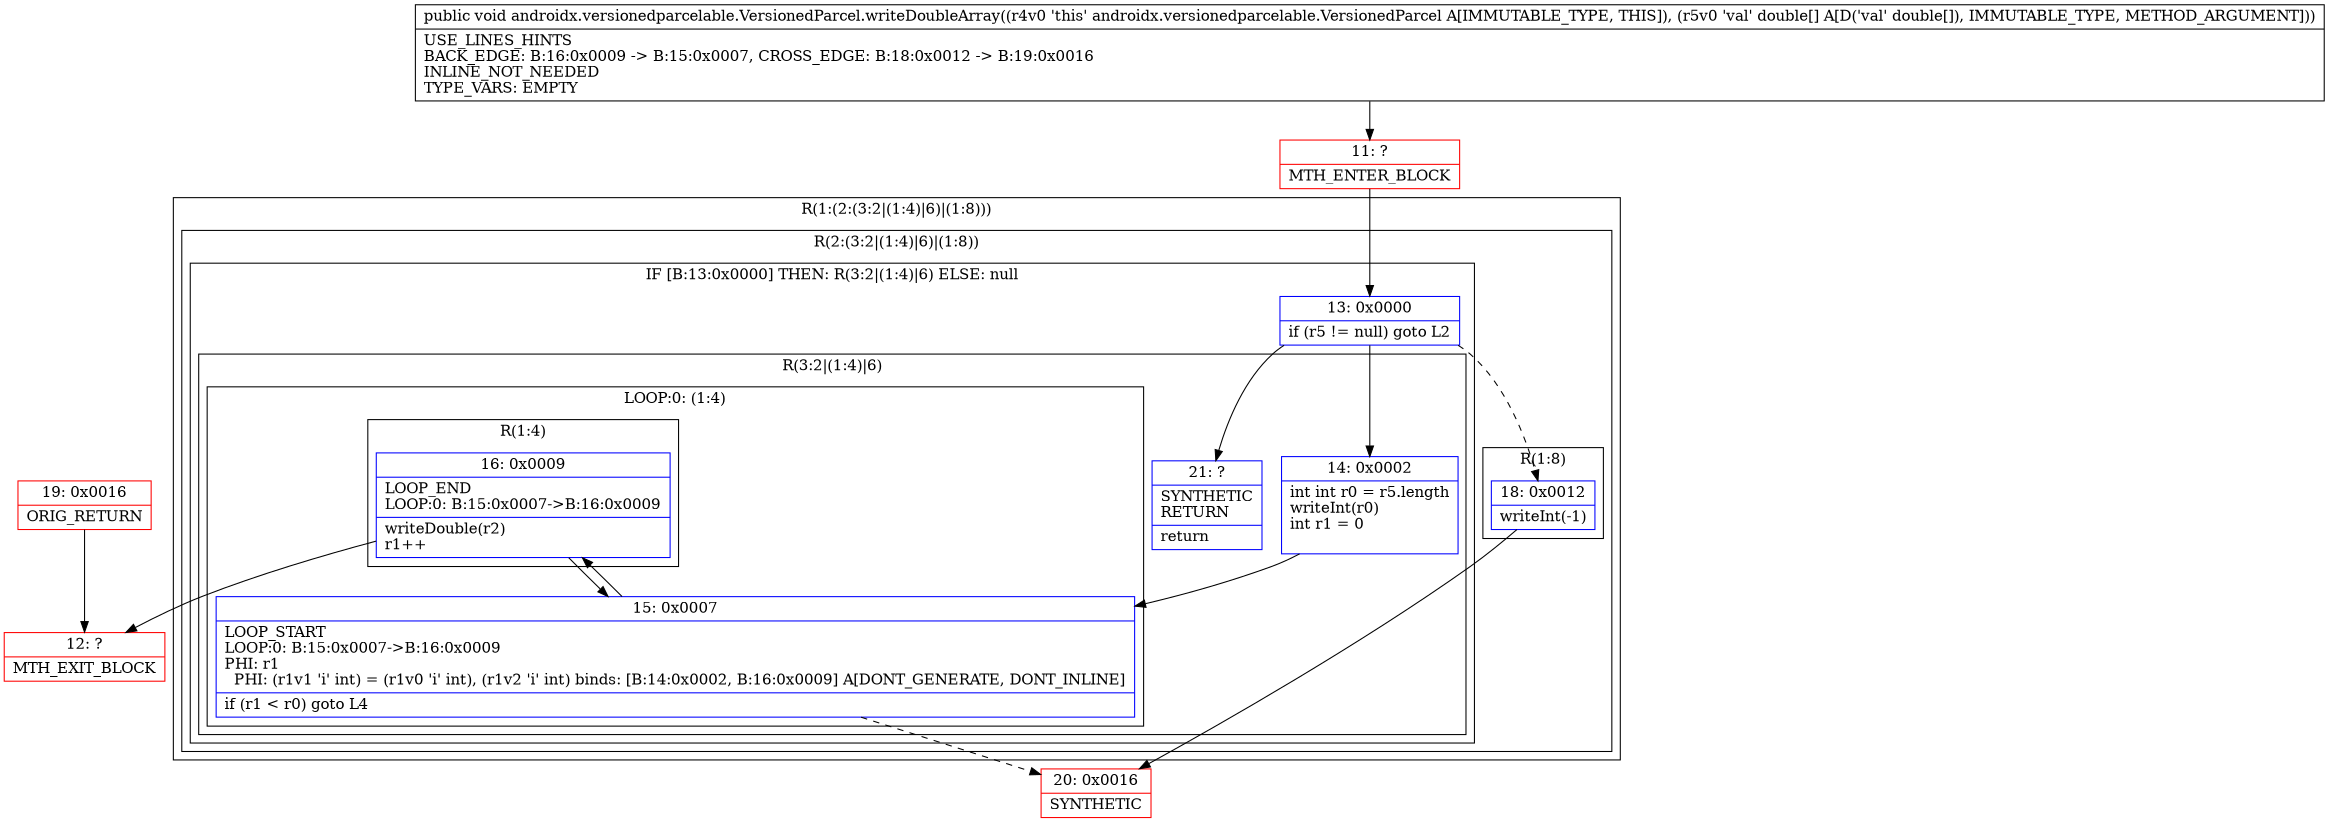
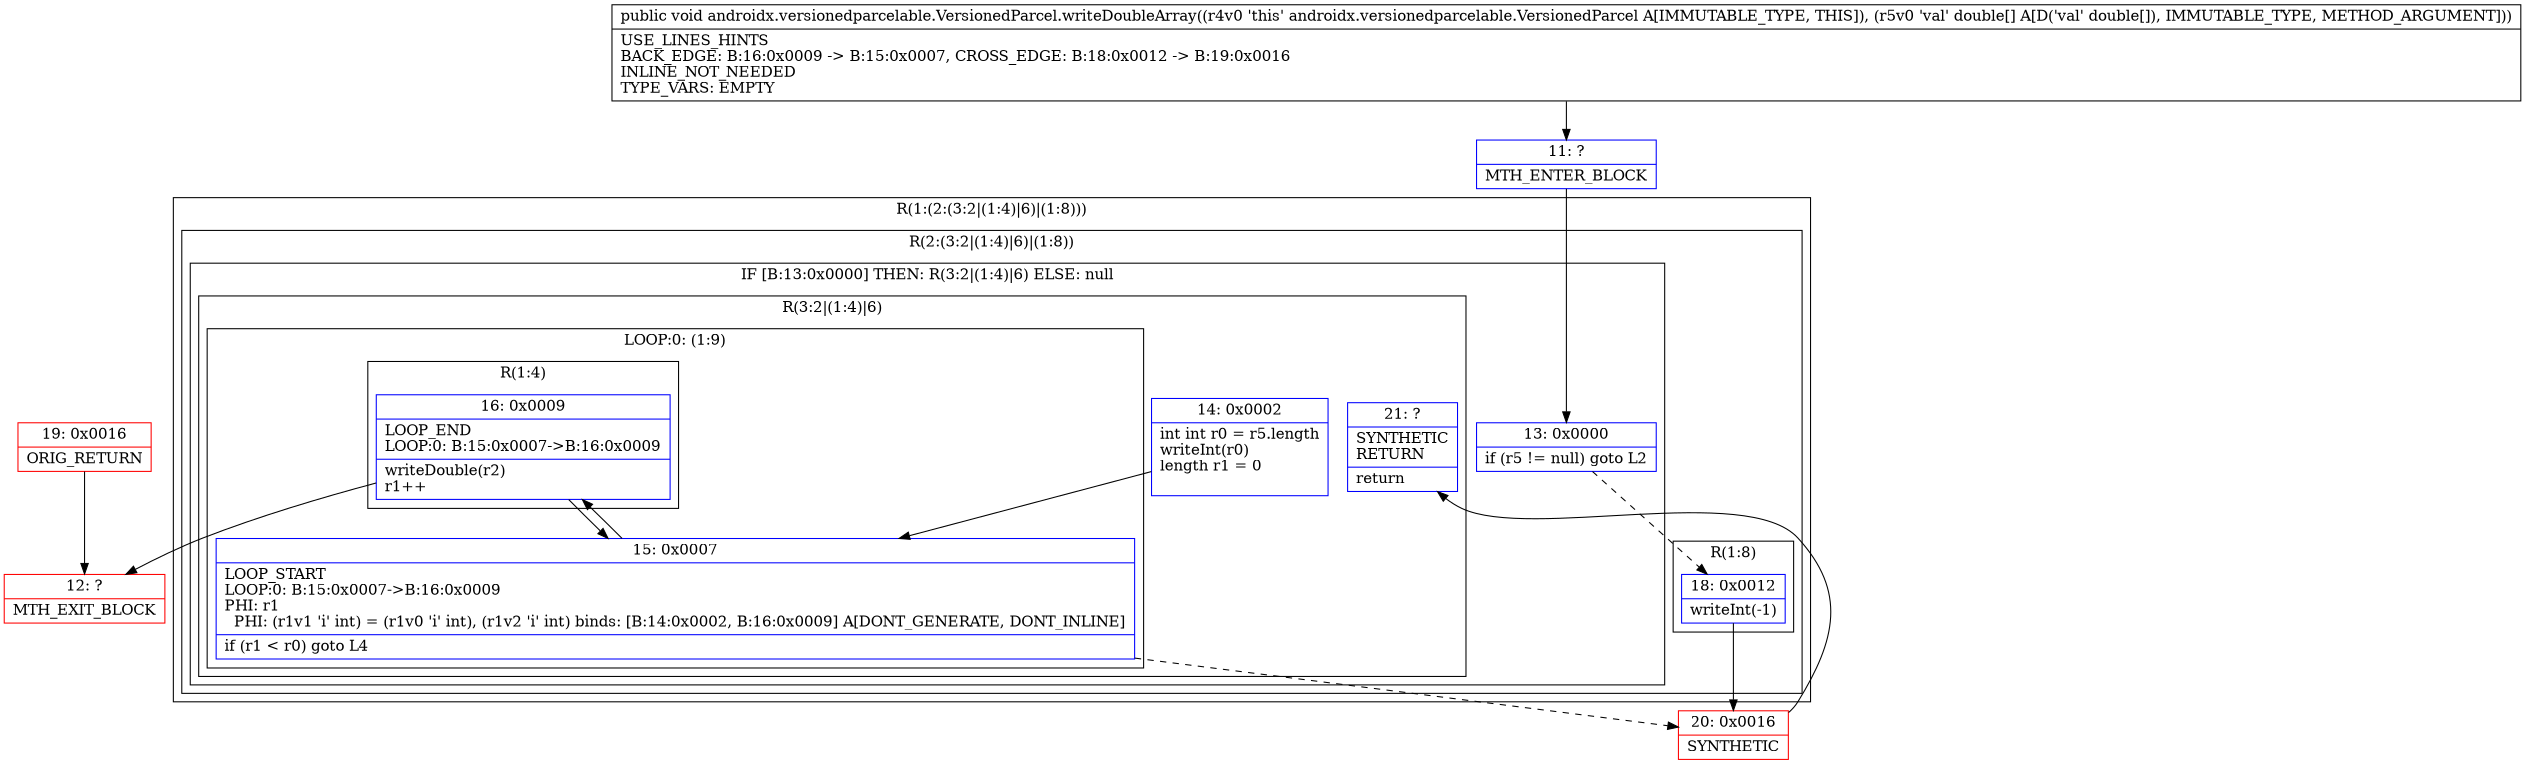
node "11: ?": color red -> blue
edge "13: 0x0000" -> "21: ?": now "20: 0x0016" -> "21: ?"
edge "13: 0x0000" -> "14: 0x0002": removed
cluster "LOOP:0: (1:4)": label "LOOP:0: (1:4)" -> "LOOP:0: (1:9)"
node "14: 0x0002": text "int r1 = 0" -> "length r1 = 0"
